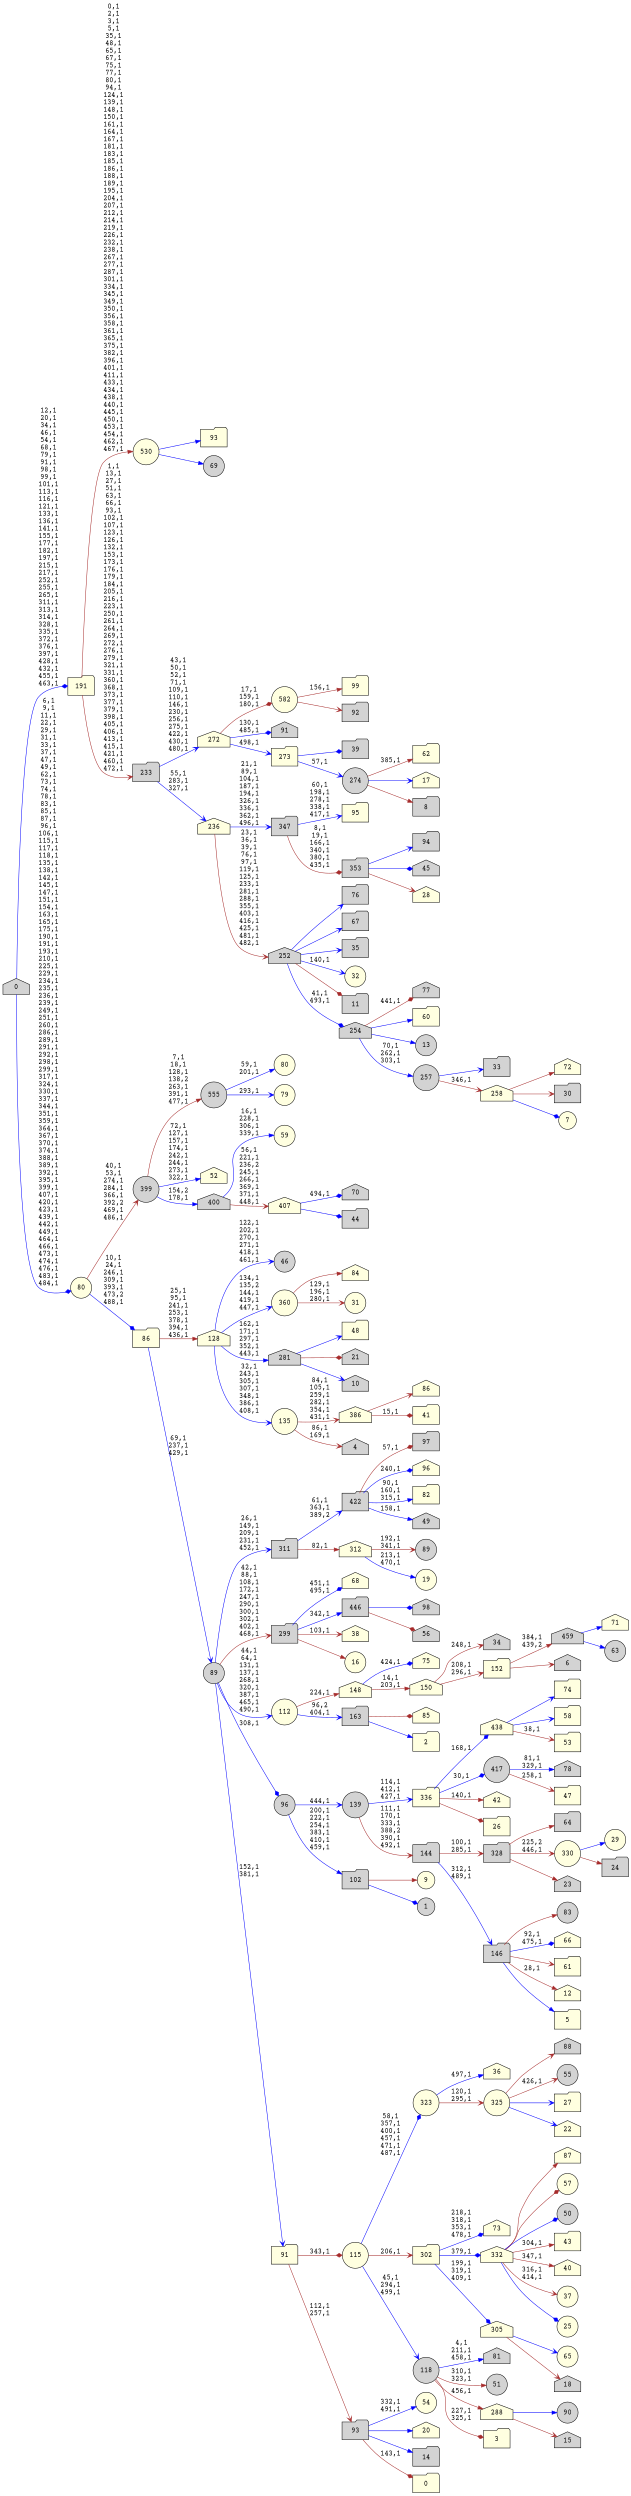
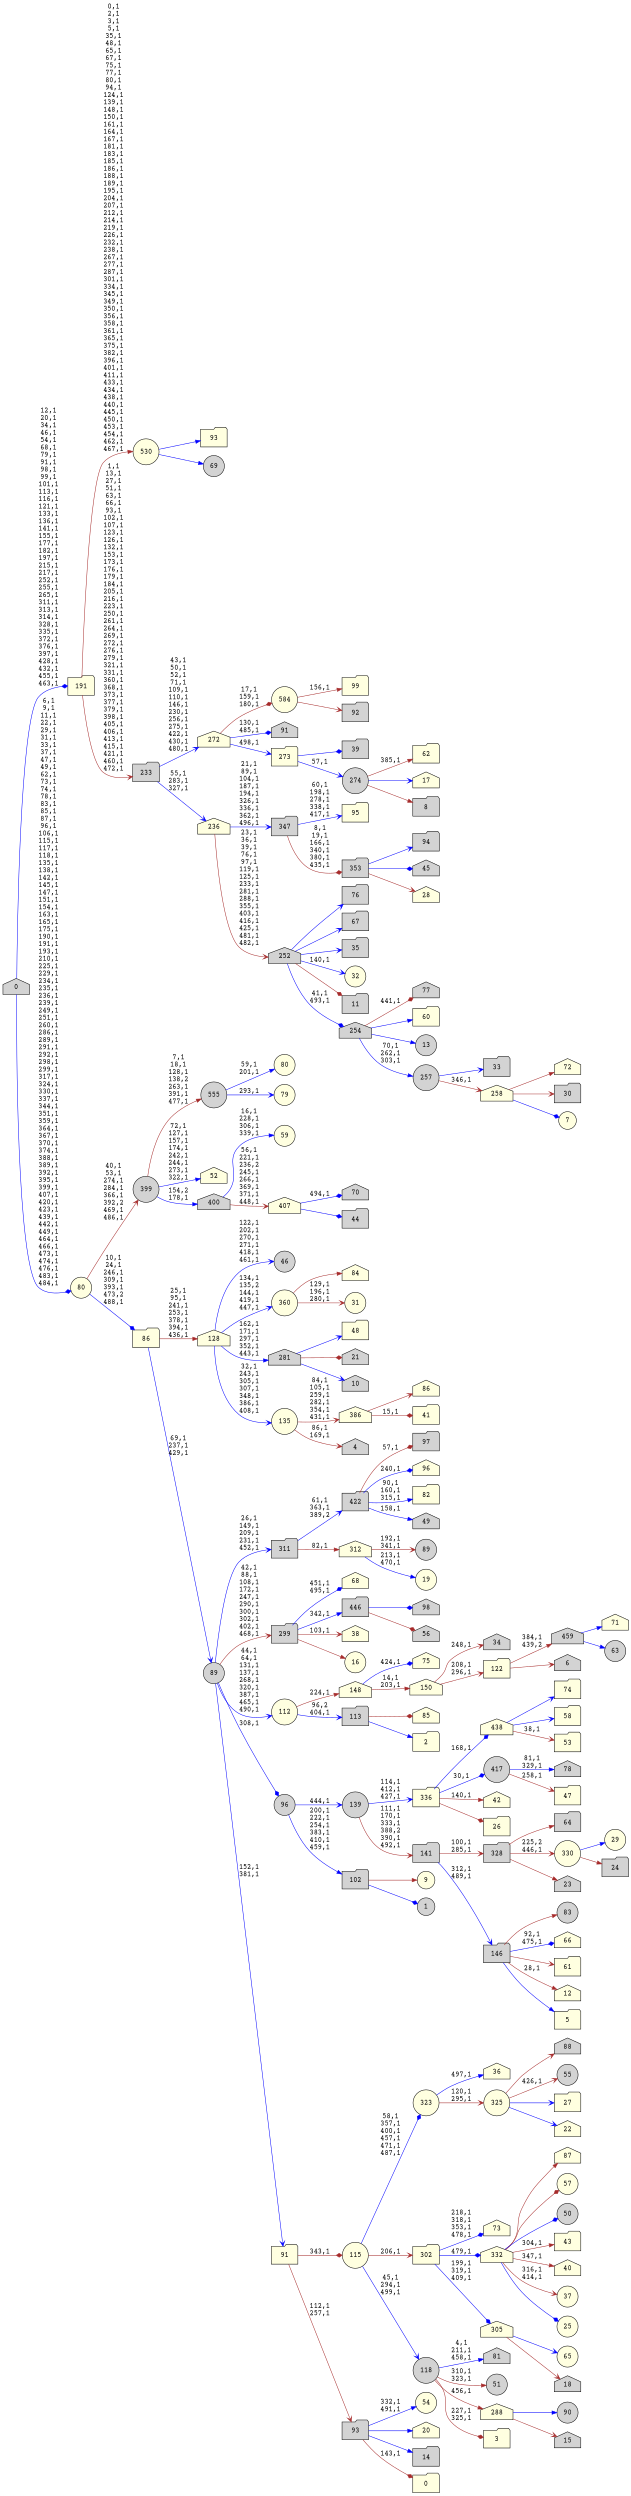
node "582": label "582" -> "584"
node "152": label "152" -> "122"
node "163": label "163" -> "113"
node "144": label "144" -> "141"
edge "302" -> "332": label "379,1" -> "479,1"
